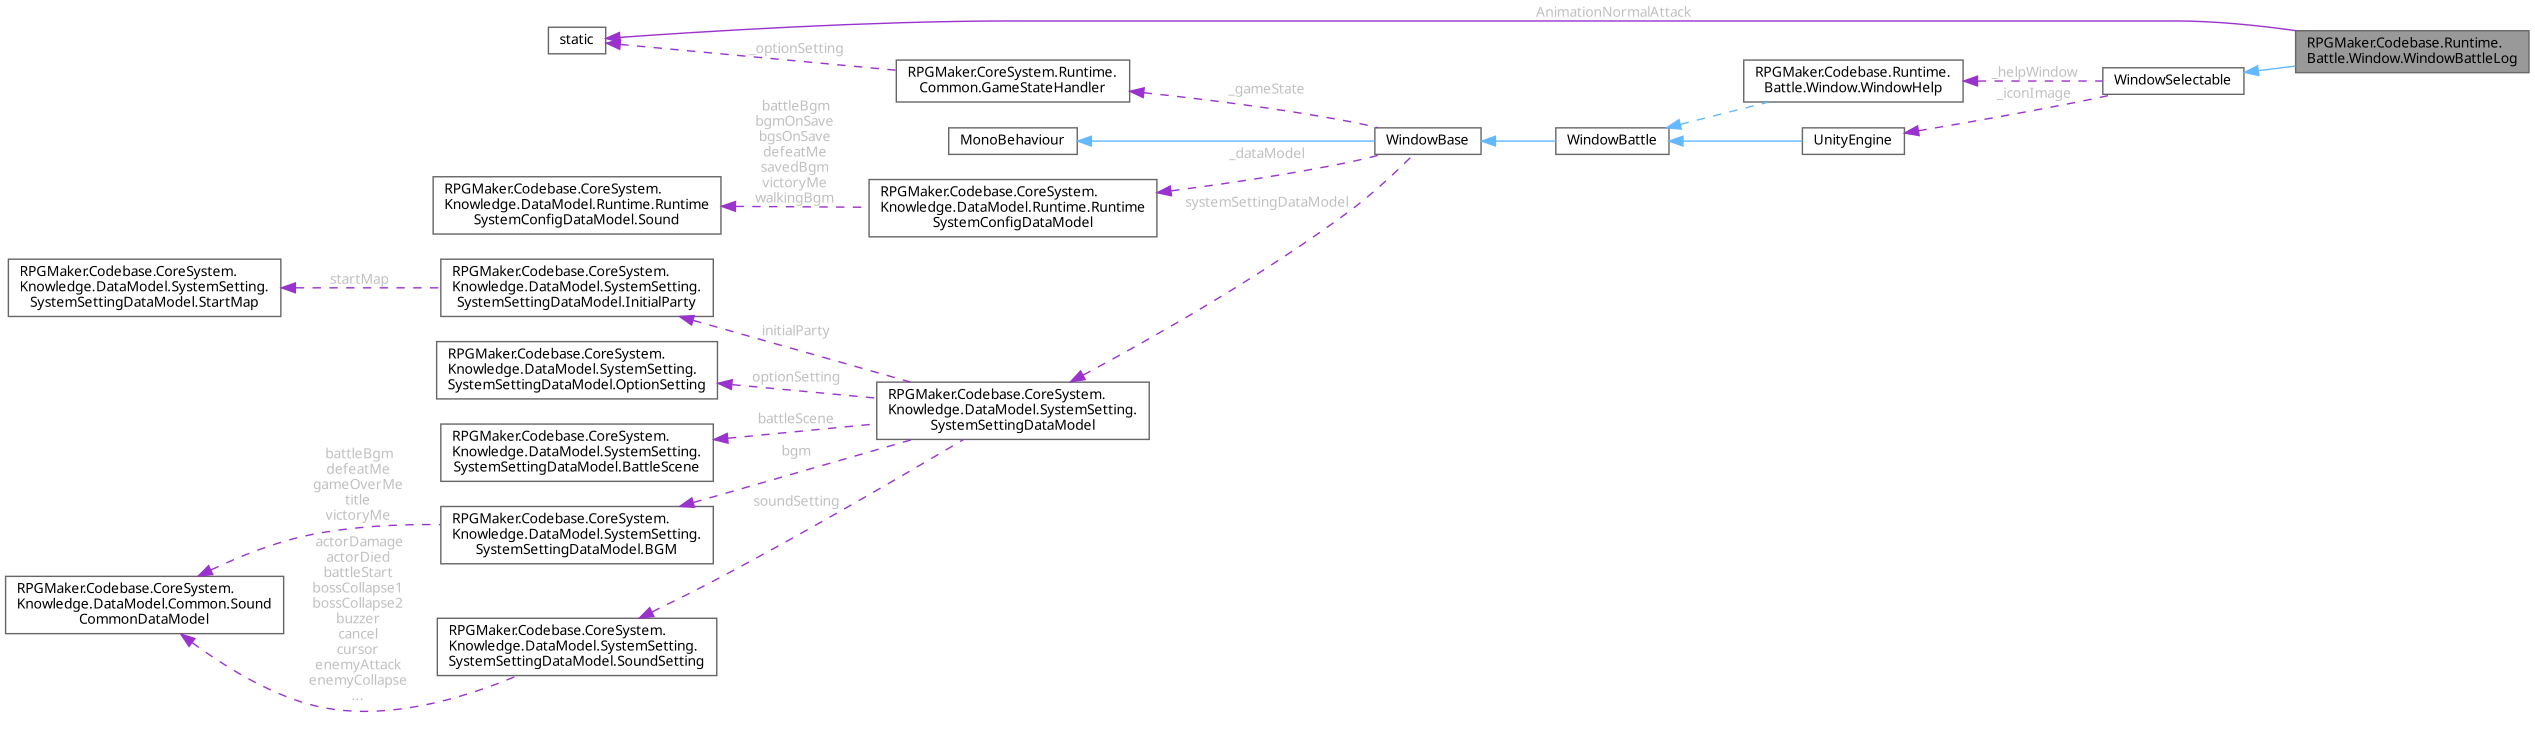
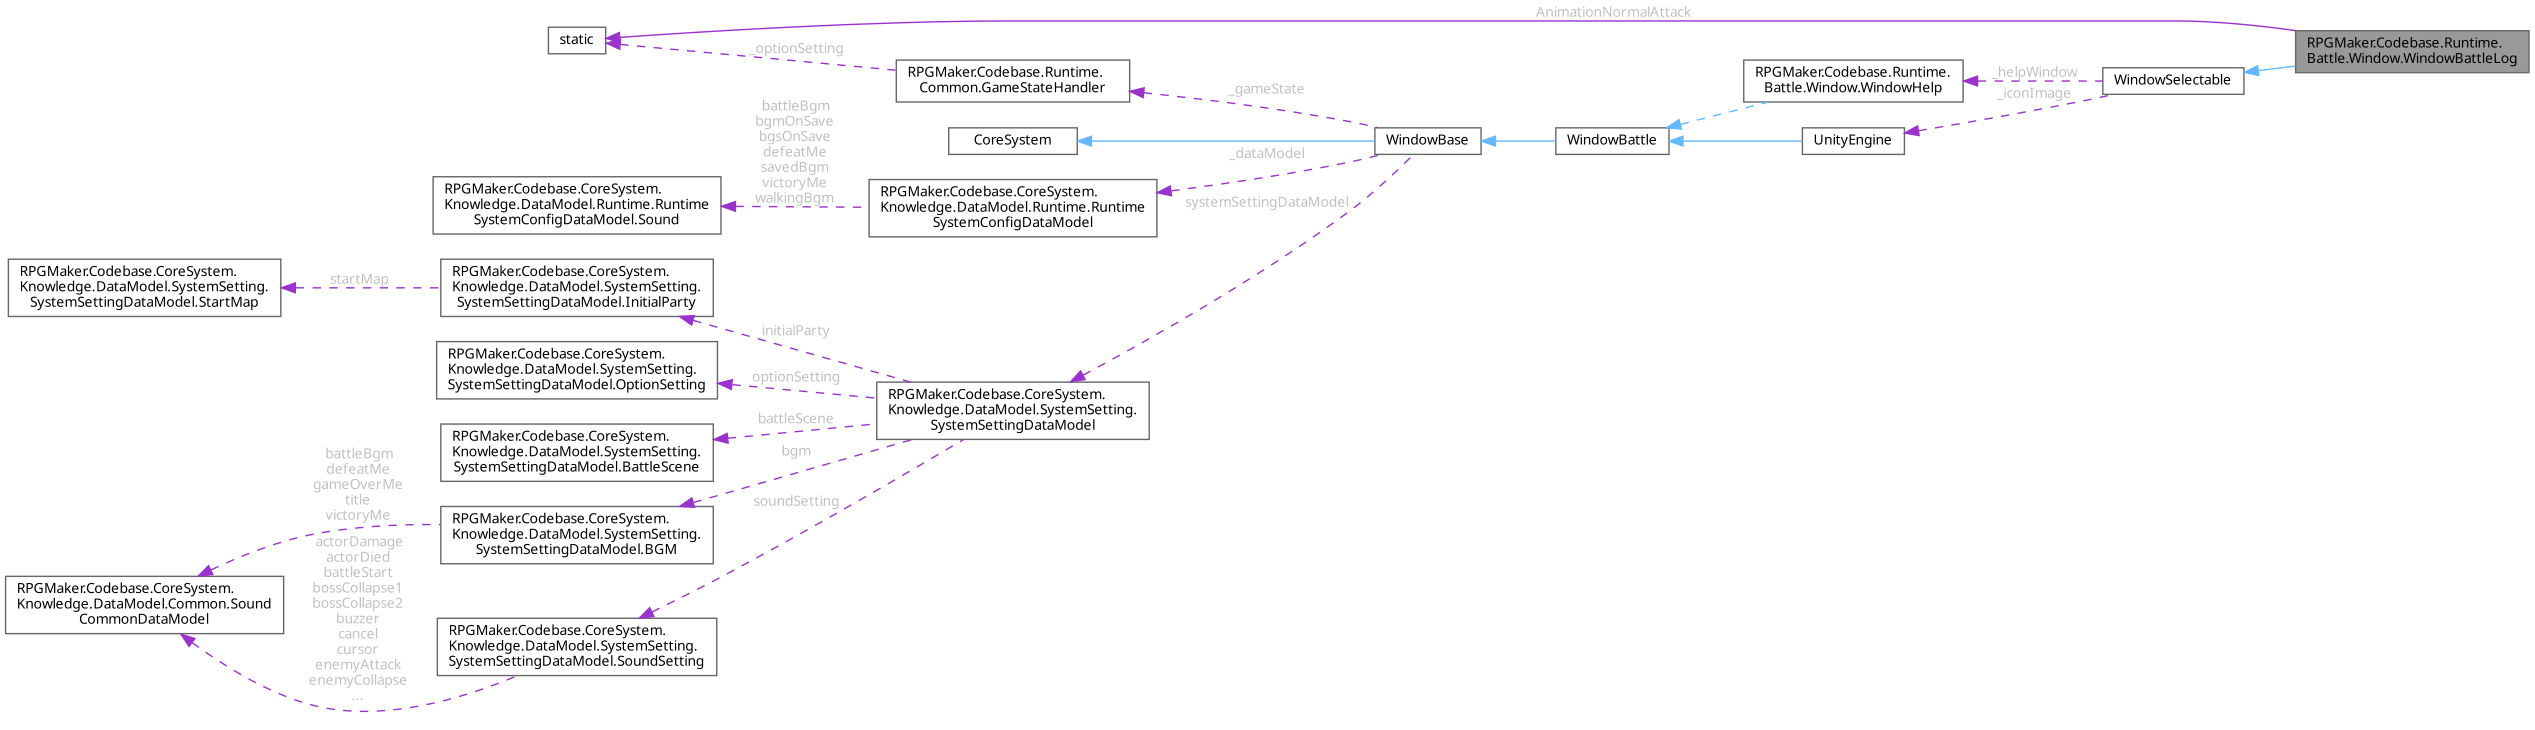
node "RPGMaker.CoreSystem.Runtime. Common.GameStateHandler": label "RPGMaker.CoreSystem.Runtime. Common.GameStateHandler" -> "RPGMaker.Codebase.Runtime. Common.GameStateHandler"
node "MonoBehaviour": label "MonoBehaviour" -> "CoreSystem"
